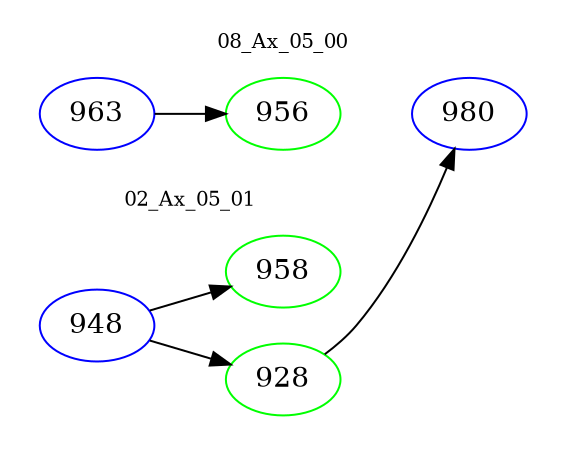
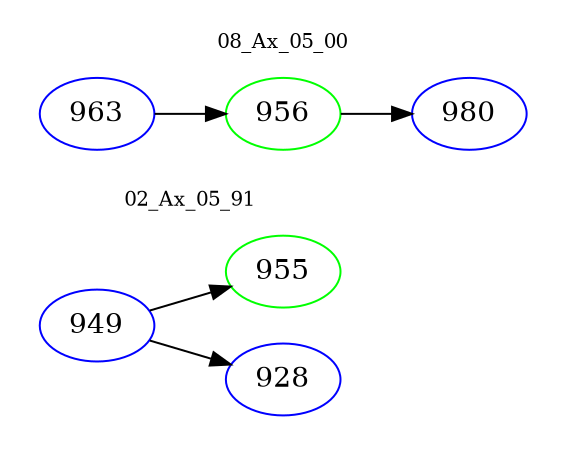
cluster "02_Ax_05_01": label "02_Ax_05_01" -> "02_Ax_05_91"
edge "928" -> "980": now "956" -> "980"
node "958": label "958" -> "955"
node "948": label "948" -> "949"
node "928": color green -> blue
